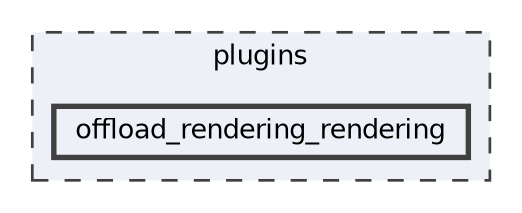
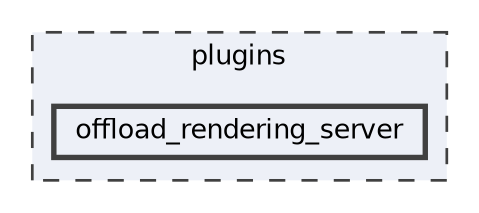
node "offload_rendering_rendering": label "offload_rendering_rendering" -> "offload_rendering_server"
